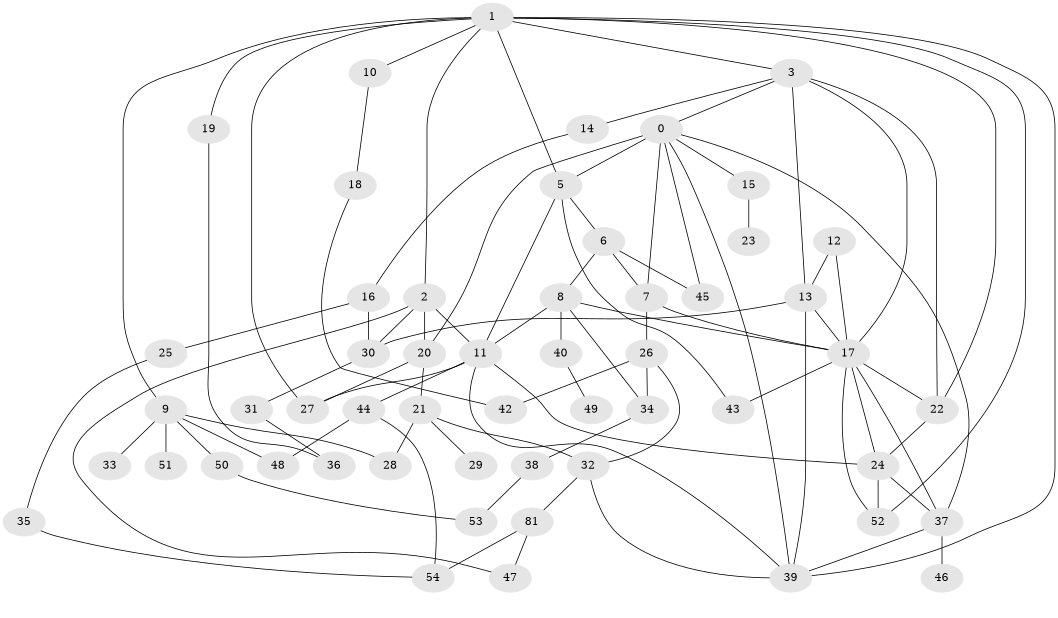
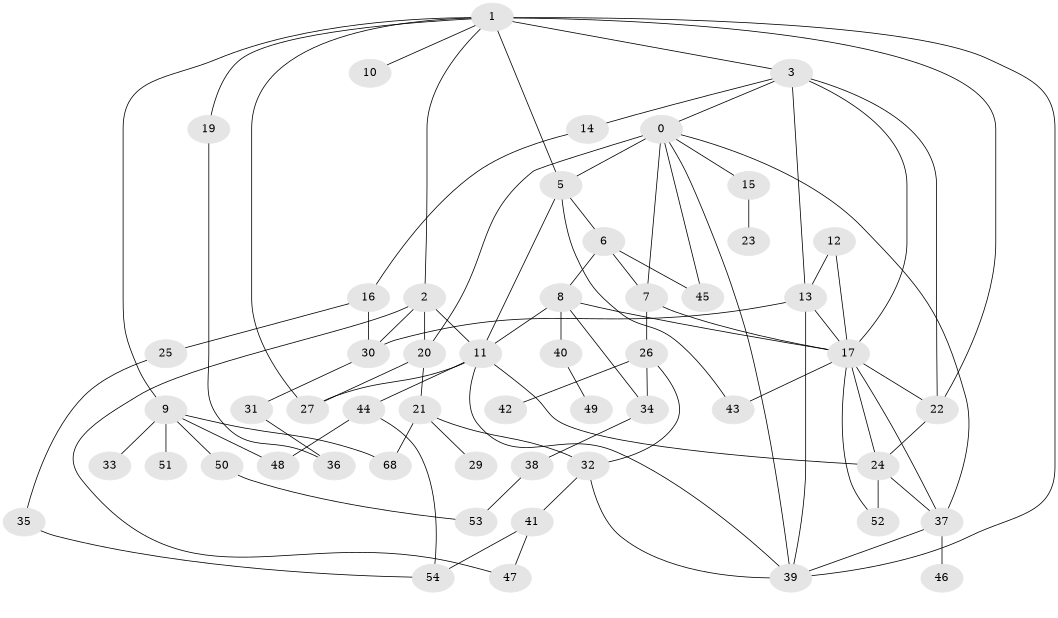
edge "1" -- "52": removed
node "18": removed
node "28": label "28" -> "68"
node "81": label "81" -> "41"
